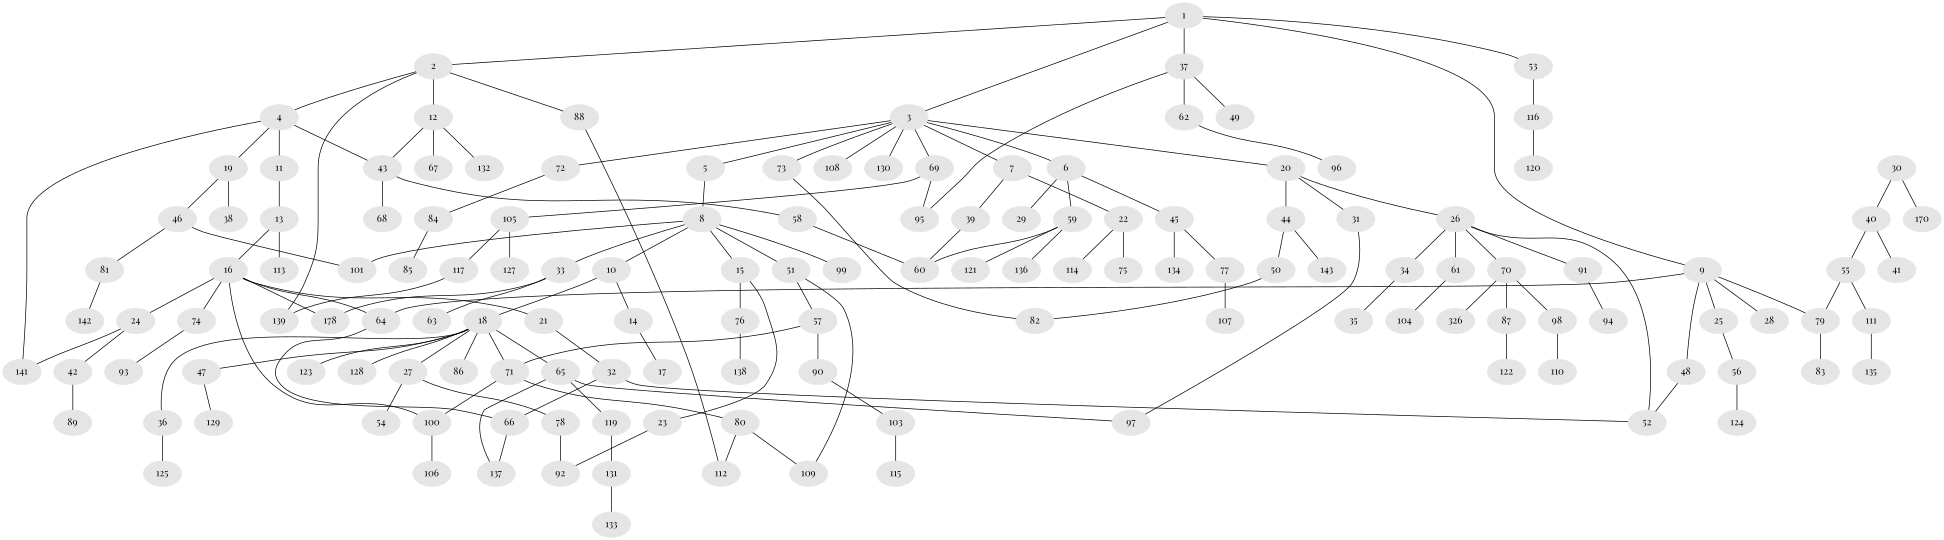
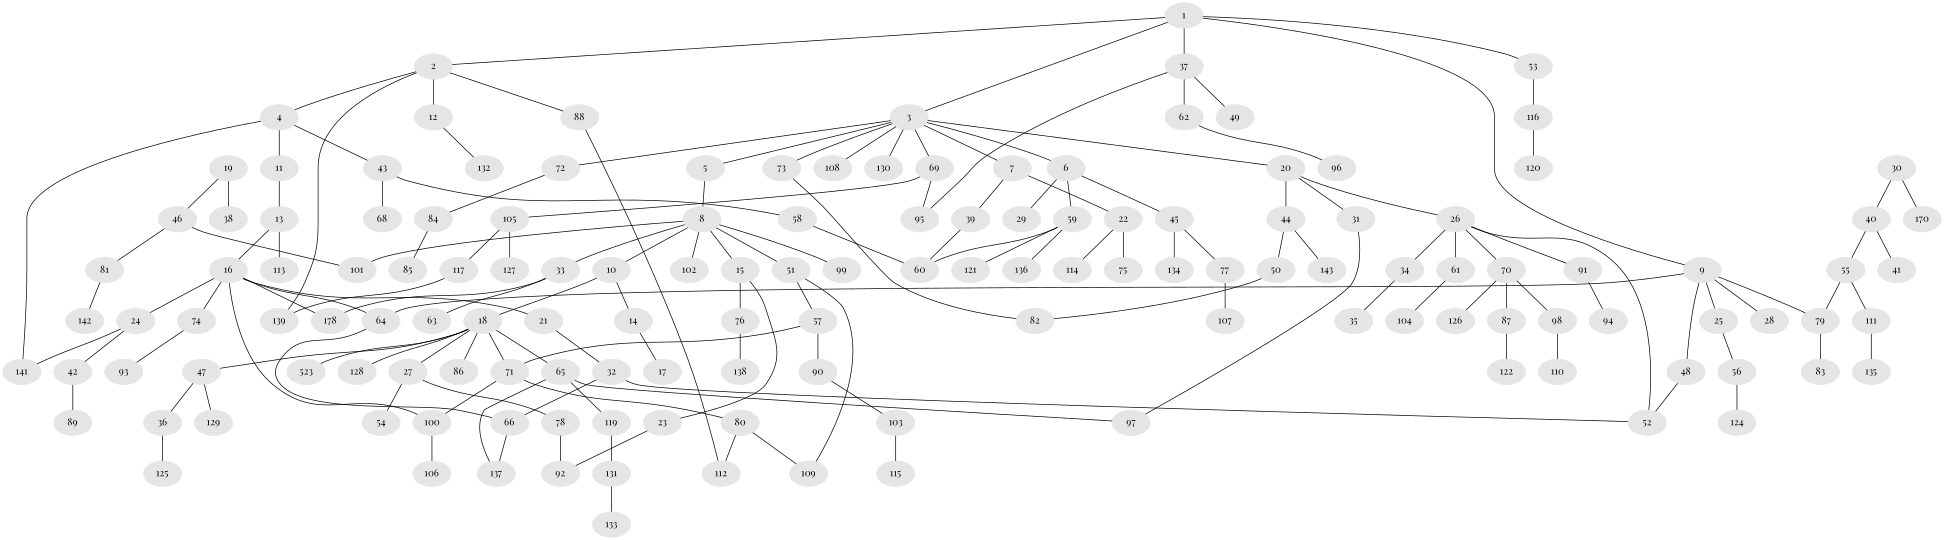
edge "4" -- "19": removed
edge "12" -- "43": removed
node "67": removed
node "102": added
node "326": label "326" -> "126"
edge "18" -- "36": now "47" -- "36"
node "123": label "123" -> "523"
